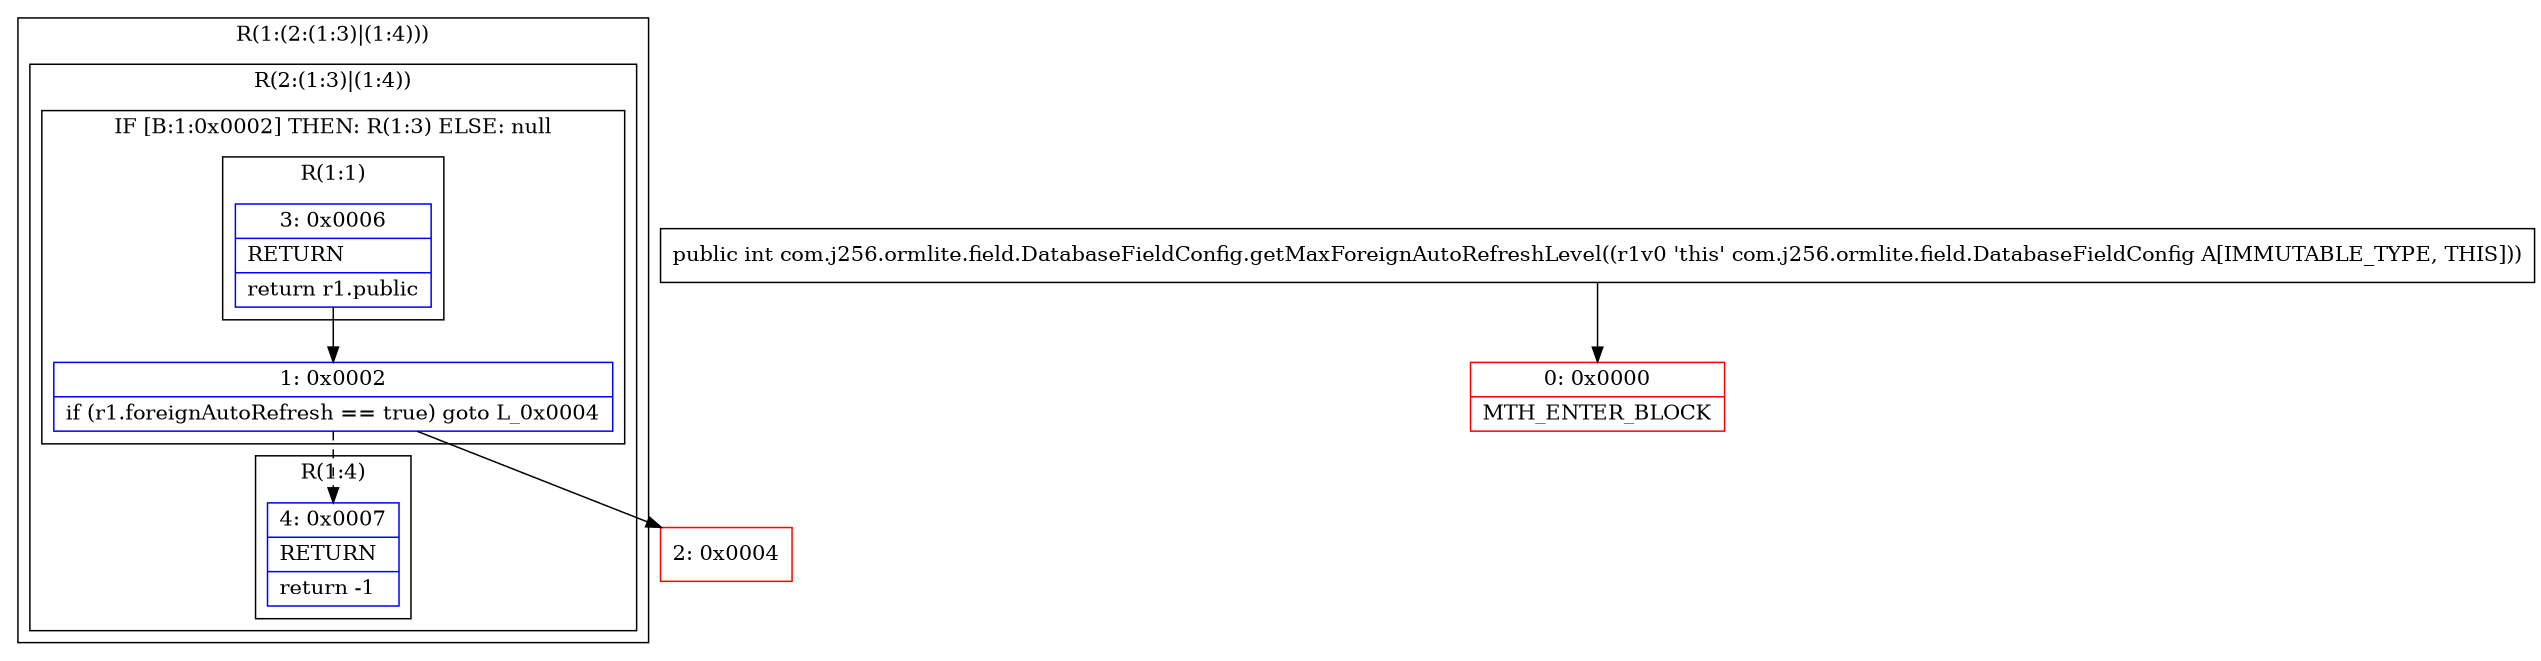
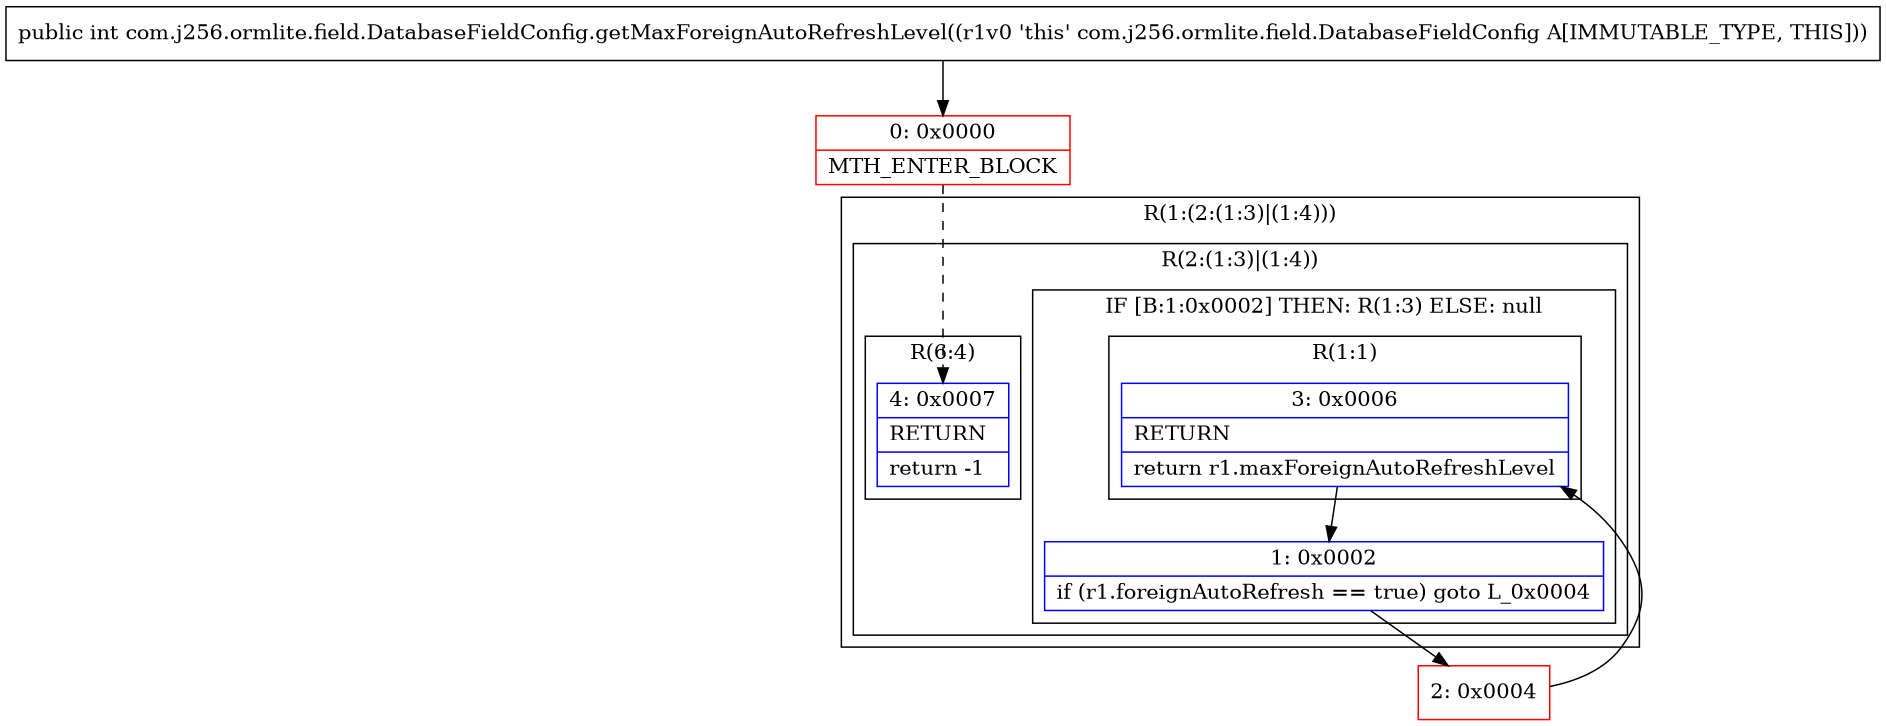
node "3: 0x0006": text "return r1.public" -> "return r1.maxForeignAutoRefreshLevel"
edge "1: 0x0002" -> "4: 0x0007": now "0: 0x0000" -> "4: 0x0007"
cluster "R(1:4)": label "R(1:4)" -> "R(6:4)"
edge "2: 0x0004" -> "3: 0x0006": added
